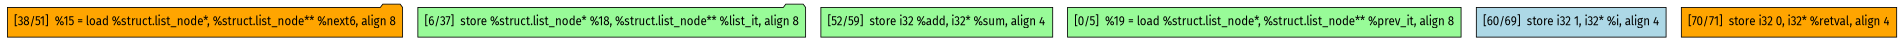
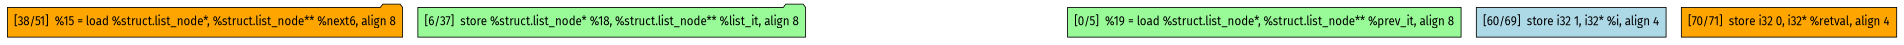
node "[52/59]  store i32 %add, i32* %sum, align 4": removed
